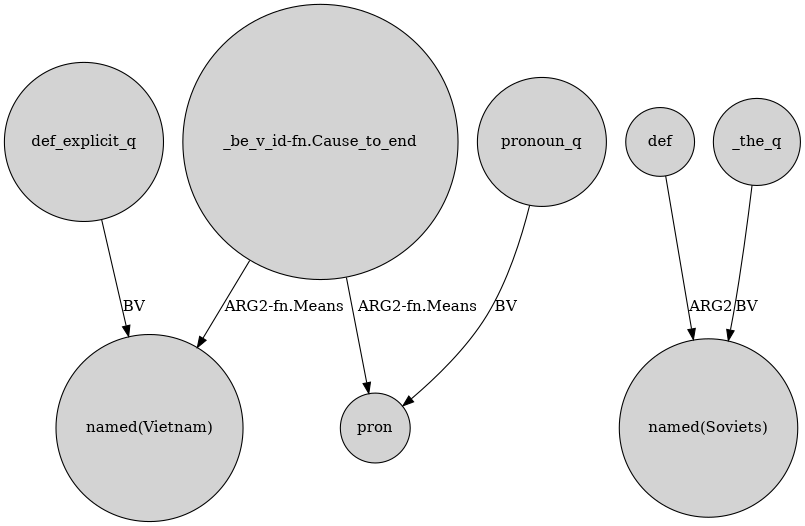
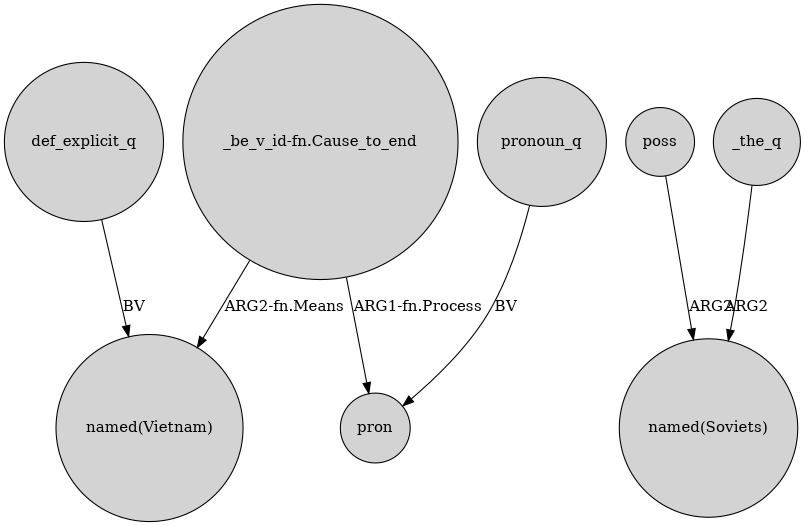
node "def": label "def" -> "poss"
edge "_be_v_id-fn.Cause_to_end" -> "pron": label "ARG2-fn.Means" -> "ARG1-fn.Process"
edge "_the_q" -> "named(Soviets)": label "BV" -> "ARG2"
